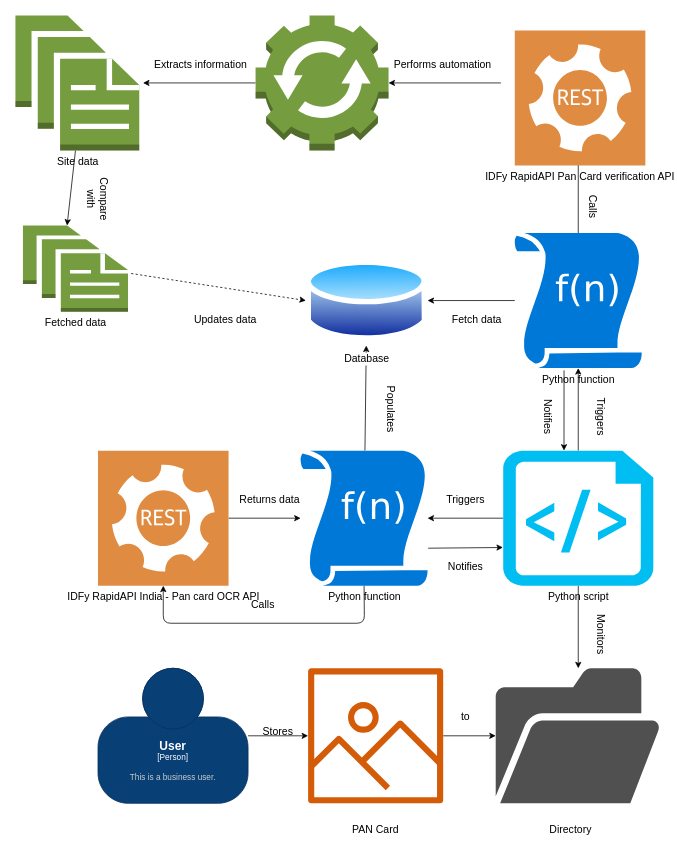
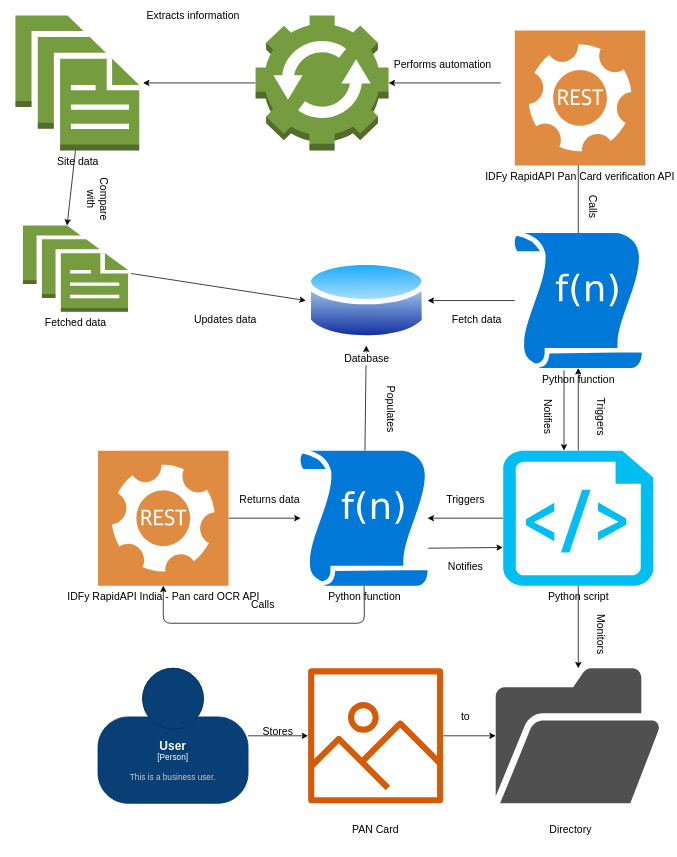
node "Extracts information": moved (201, 64) -> (193, 15)
edge "Fetched data" -> "Database": style dashed -> solid
